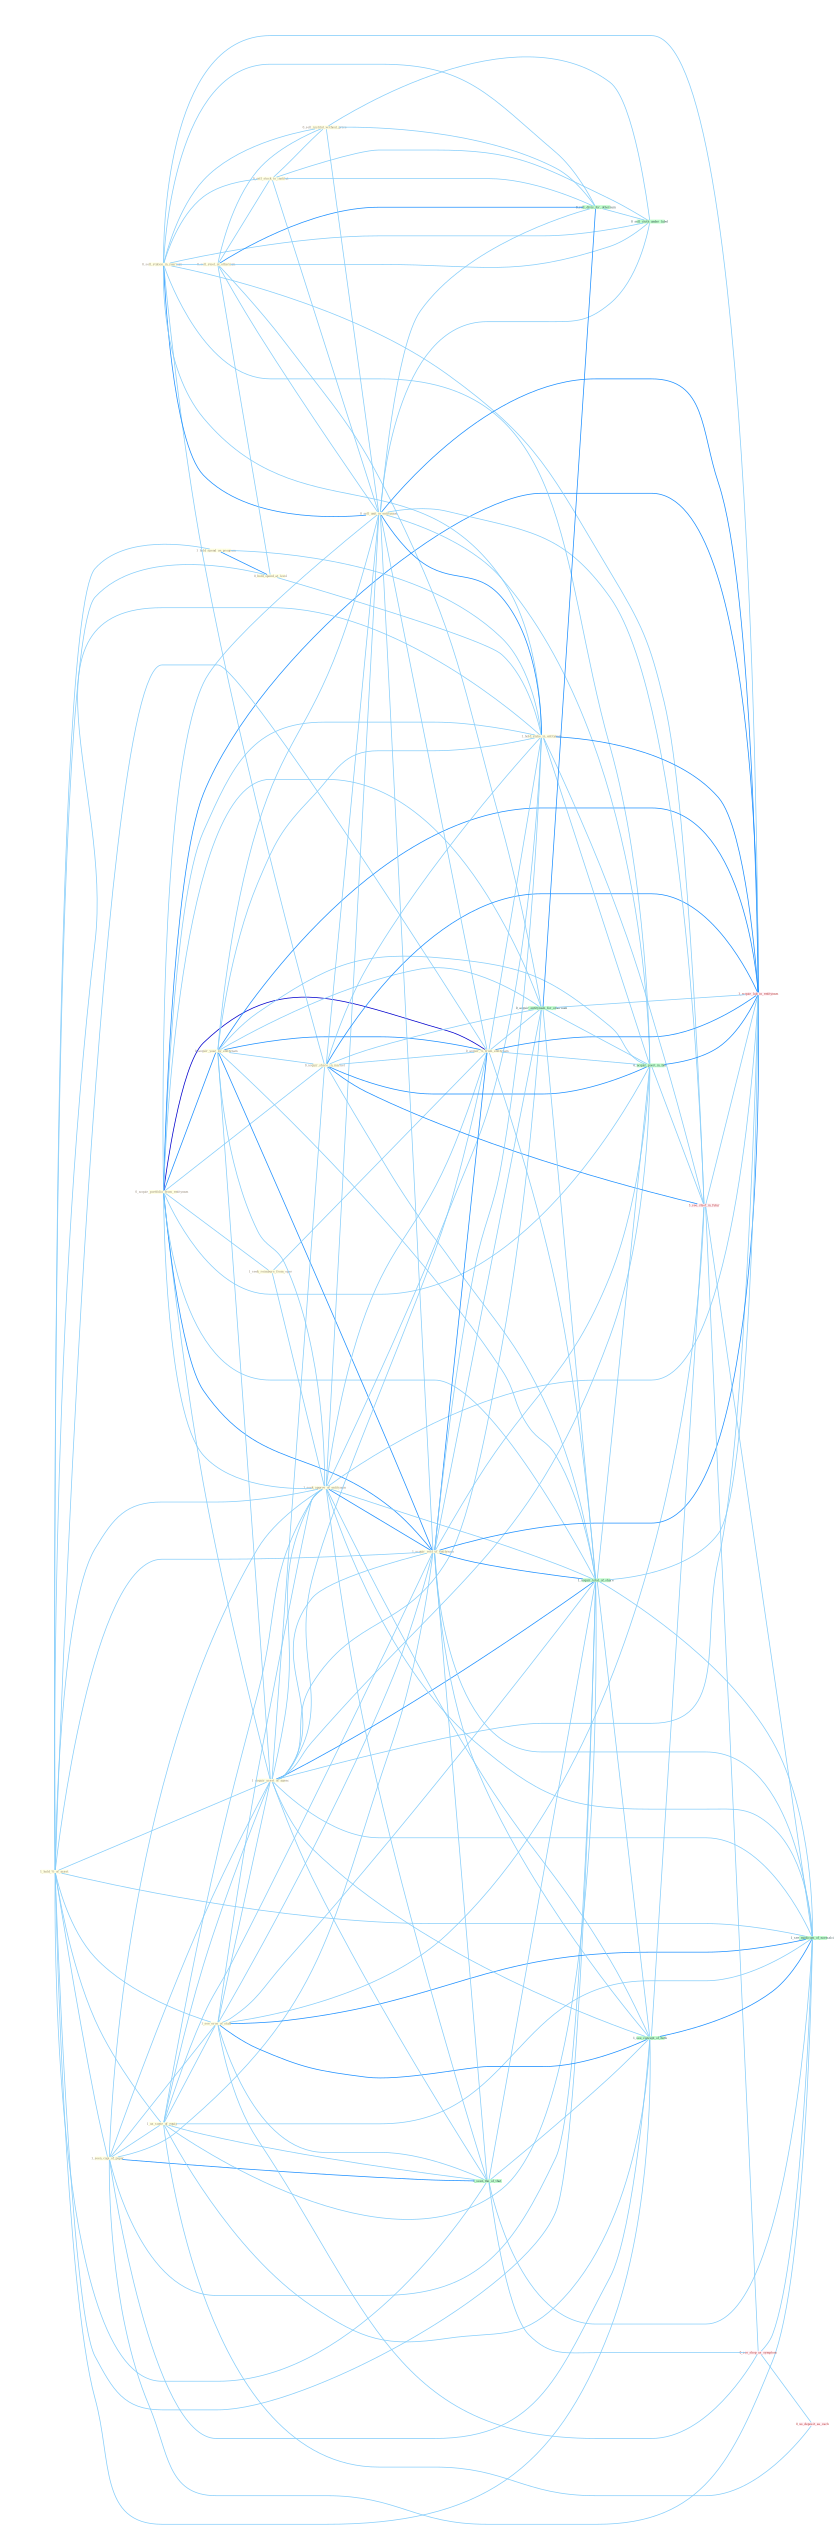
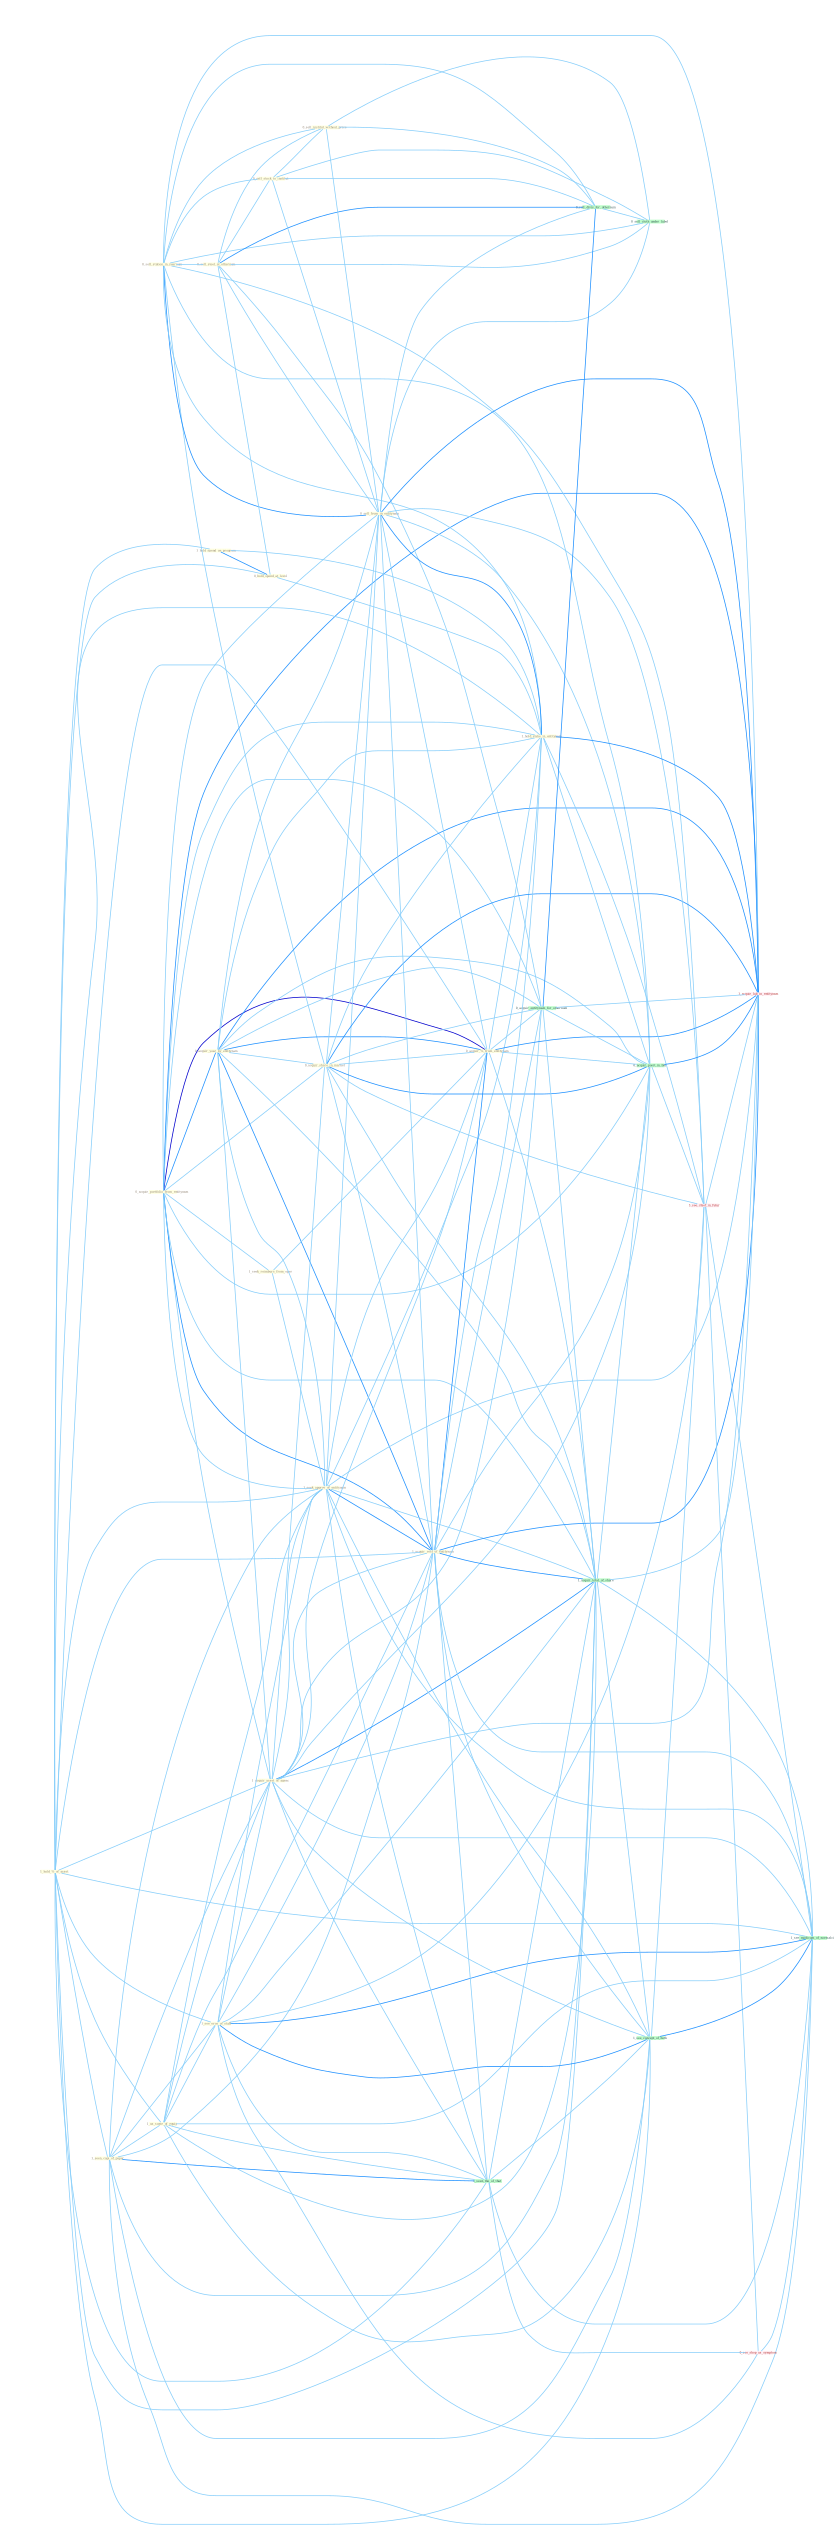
node "0_sell_unit_in_entitynam": label "0_sell_unit_in_entitynam" -> "0_sell_from_in_entitynam"
edge "0_acquir_share_in_market" -- "0_see_chief_in_futur": color #1e90ff -> #87cefa
edge "0_acquir_share_in_market" -- "1_acquir_rest_of_entitynam": added
node "0_us_deposit_as_cach": removed
